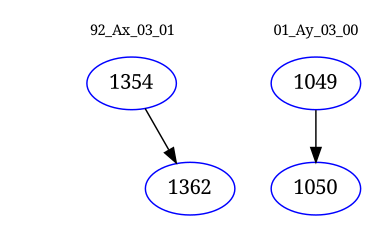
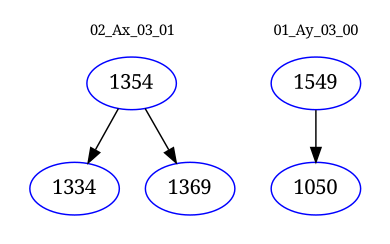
cluster "92_Ax_03_01": label "92_Ax_03_01" -> "02_Ax_03_01"
node "1049": label "1049" -> "1549"
node "1334": added
node "1362": label "1362" -> "1369"
